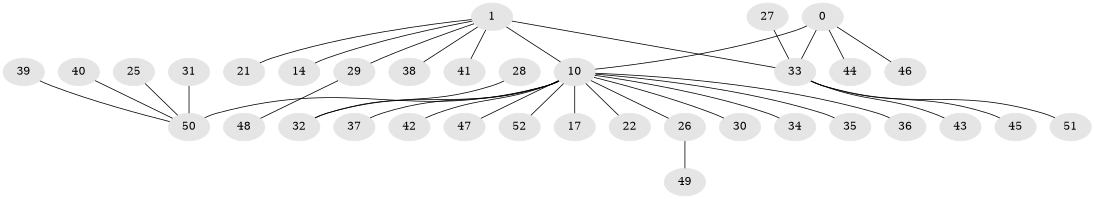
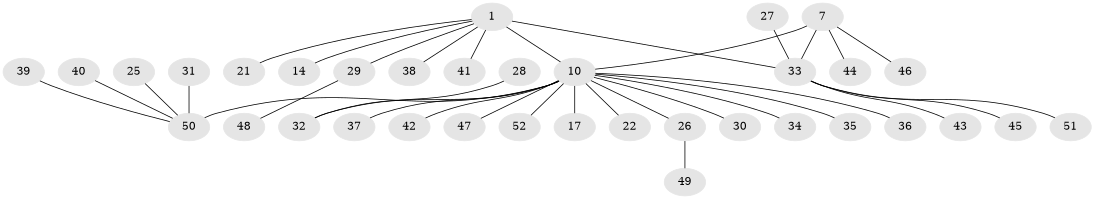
node "0": label "0" -> "7"
